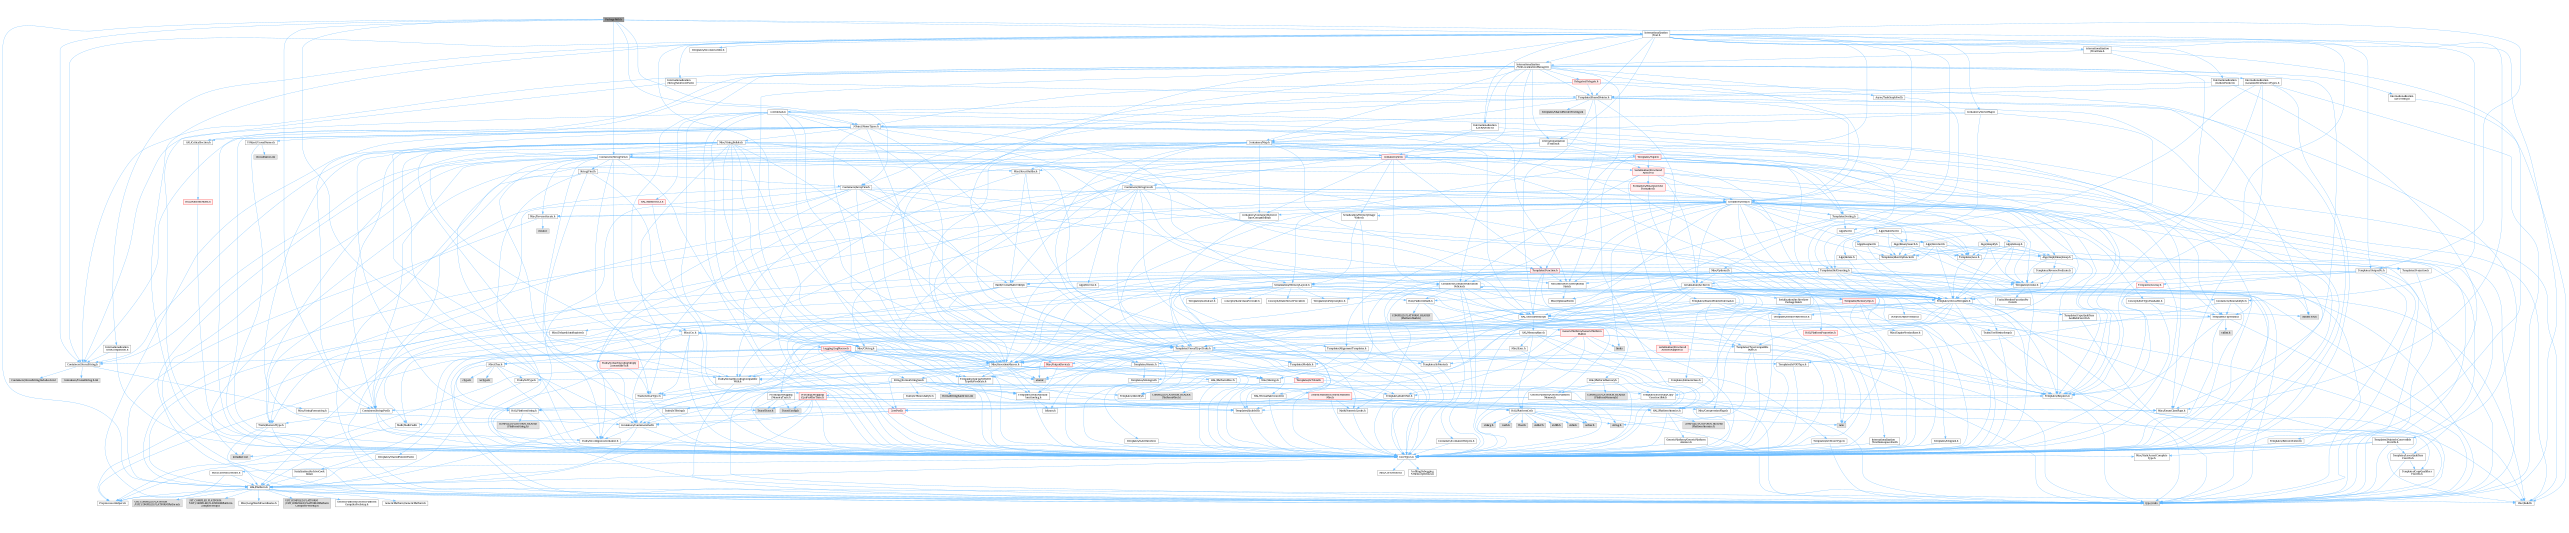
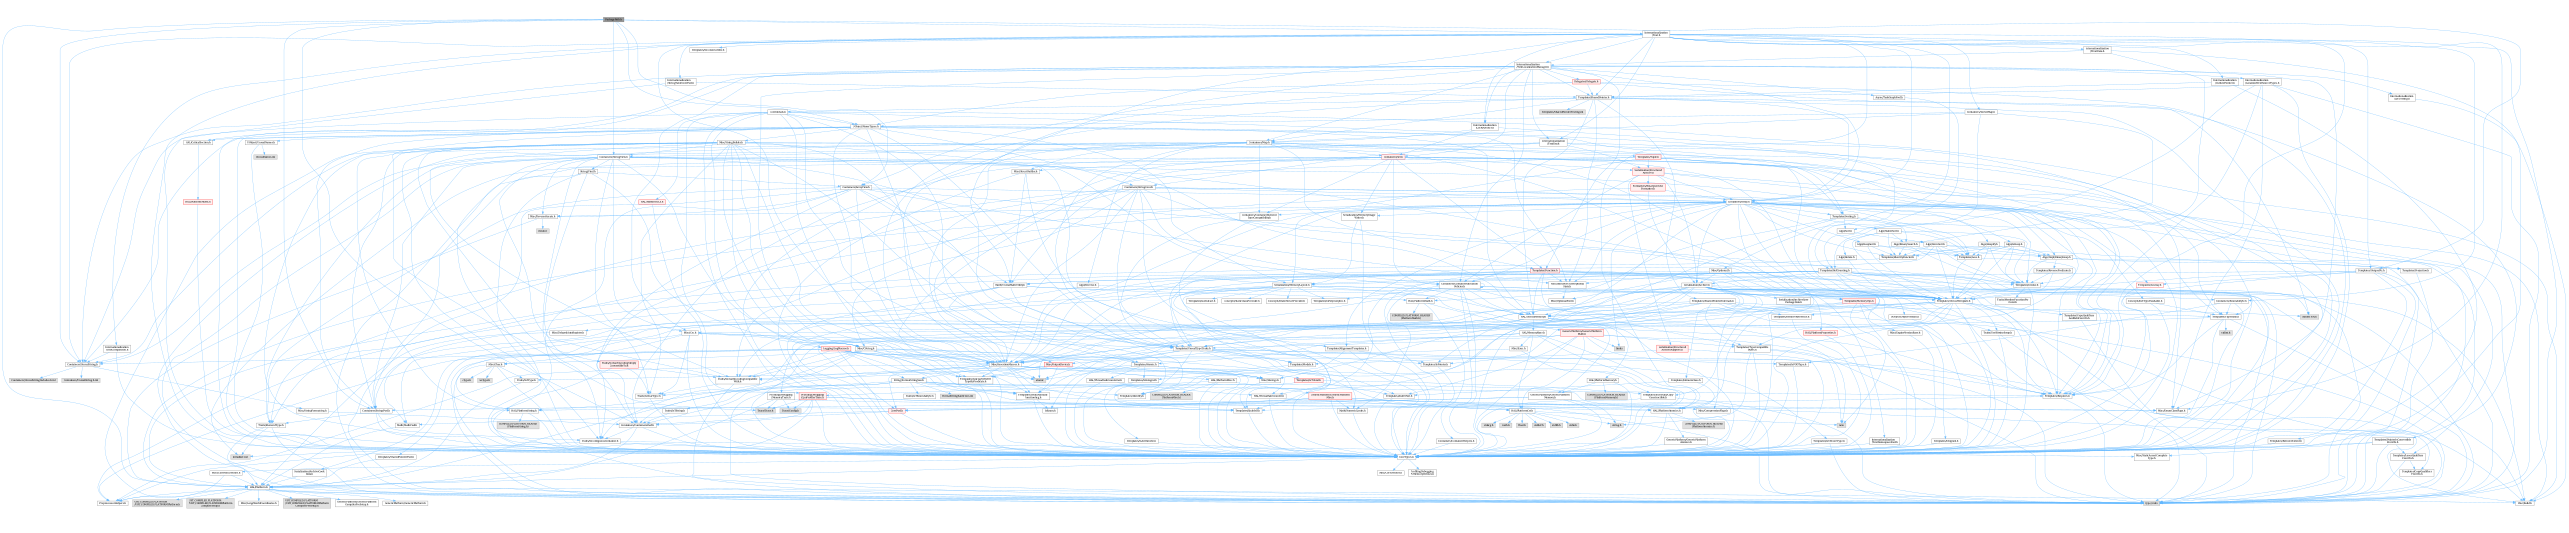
edge "Containers/StringView.h" -> "Misc/StructBuilder.h": now "Containers/StringView.h" -> "Math/UnrealMathUtility.h"
node "HAL/ThreadSafeCounter64.h": added
node "wchar.h": removed
